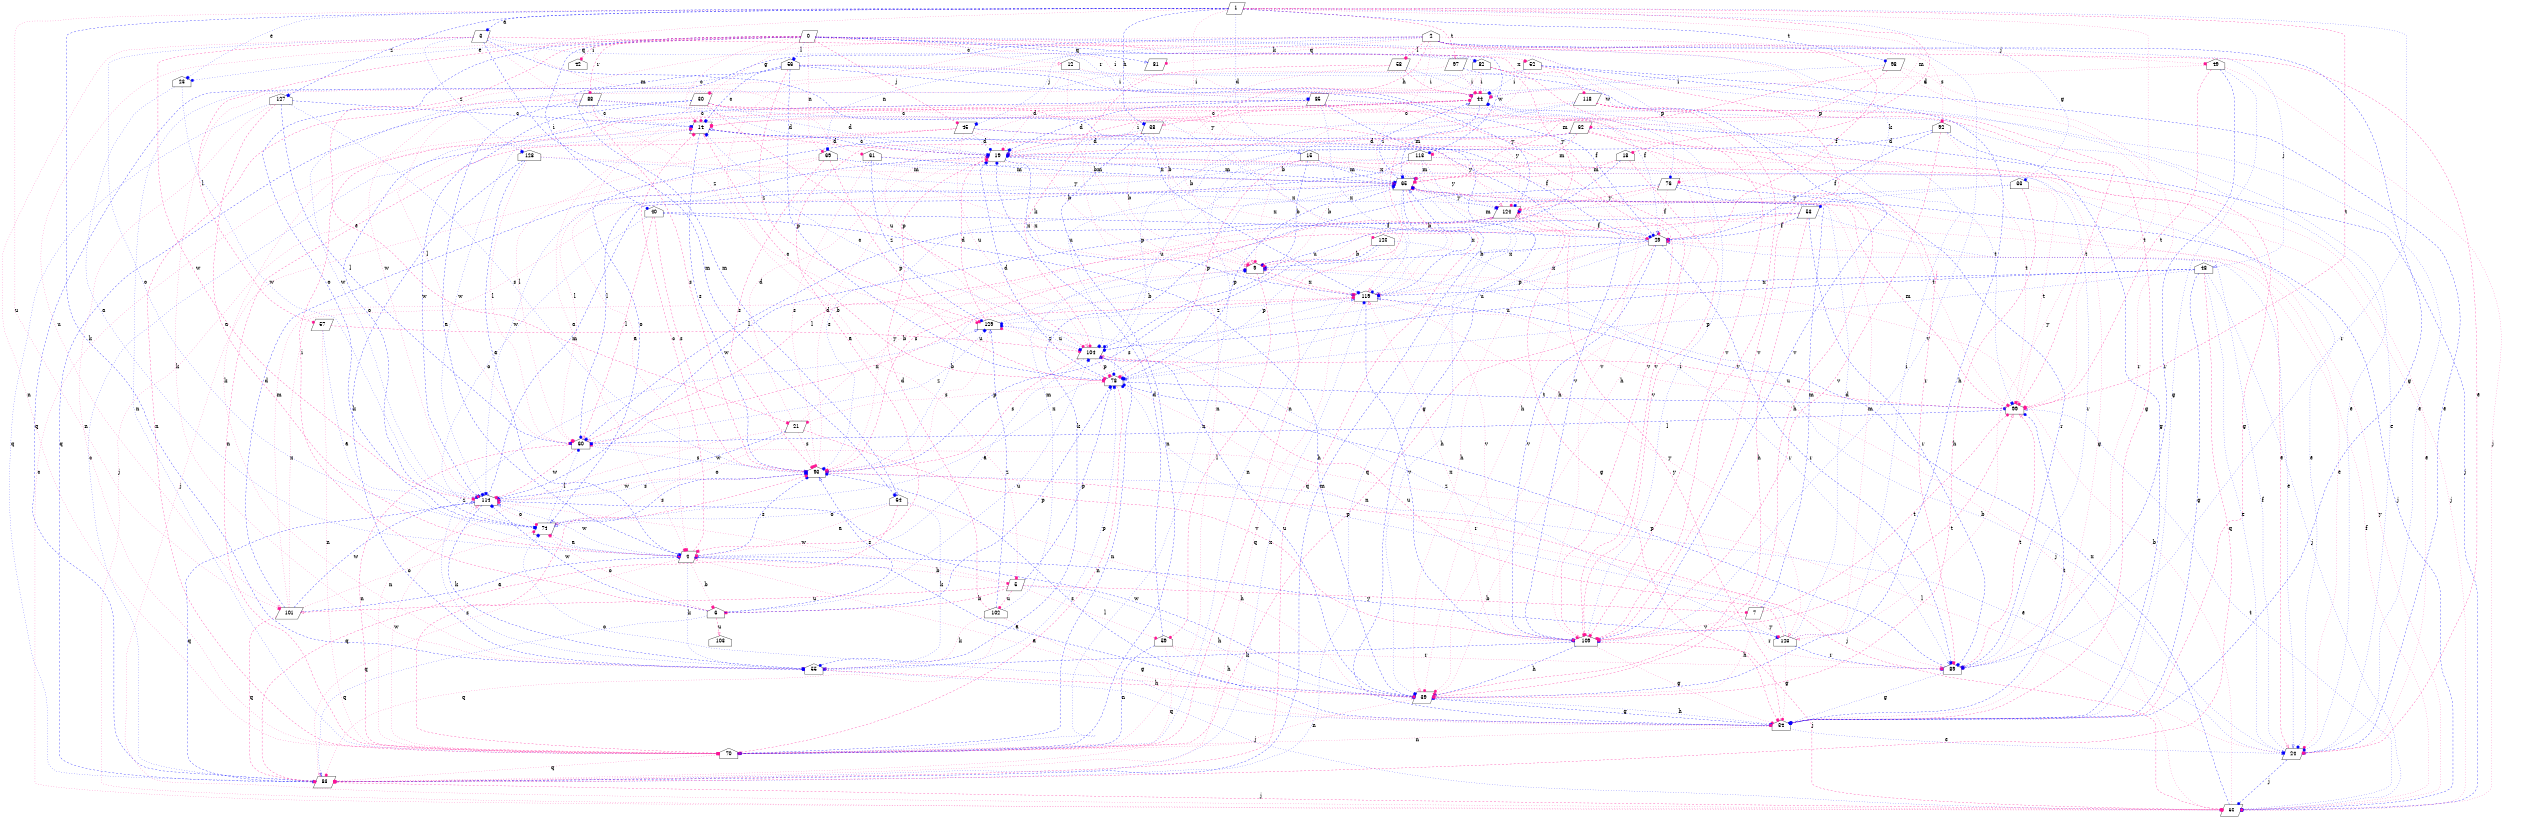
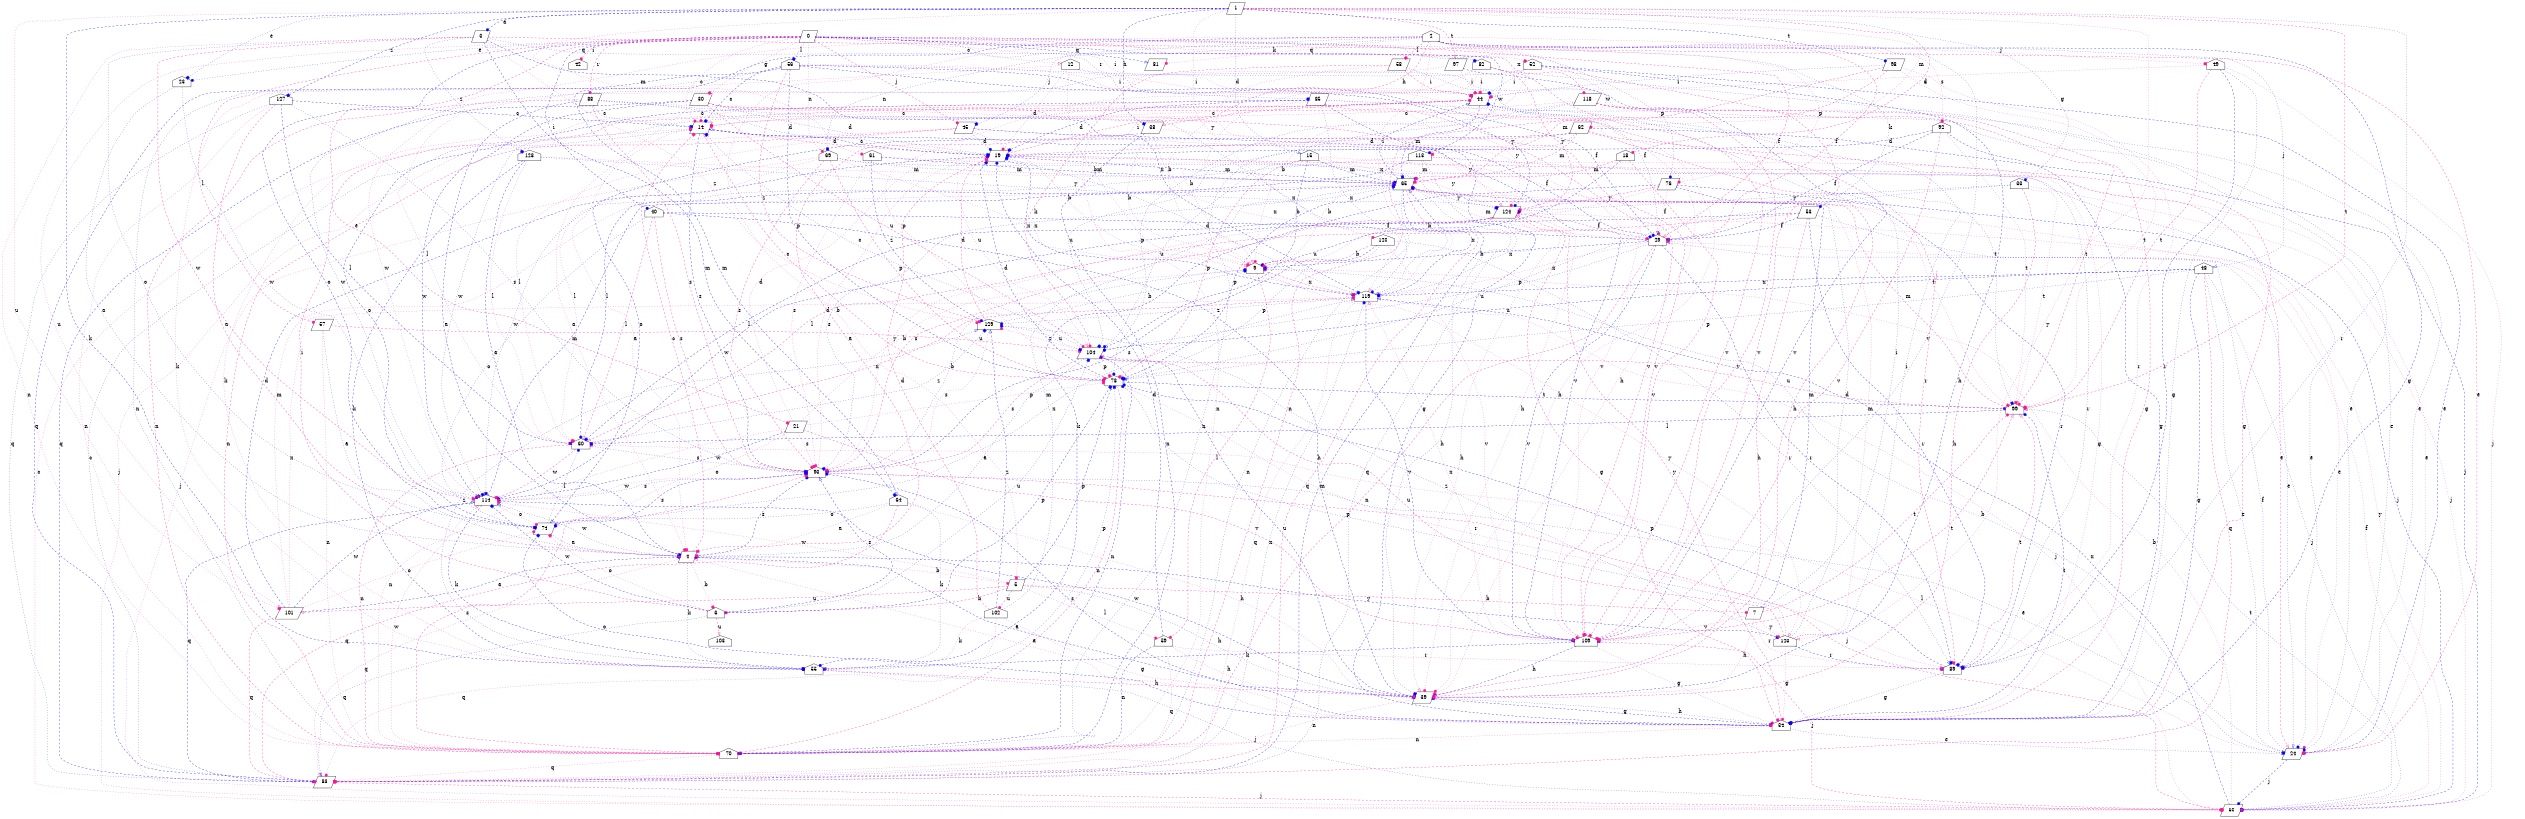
edge "0" -> "29": added, label "f"
edge "38" -> "19": now "119" -> "19"
edge "109" -> "44": now "7" -> "44"
edge "78" -> "21": reversed
edge "64" -> "74": arrowhead onormal -> box
edge "34" -> "74": style dotted -> dashed
